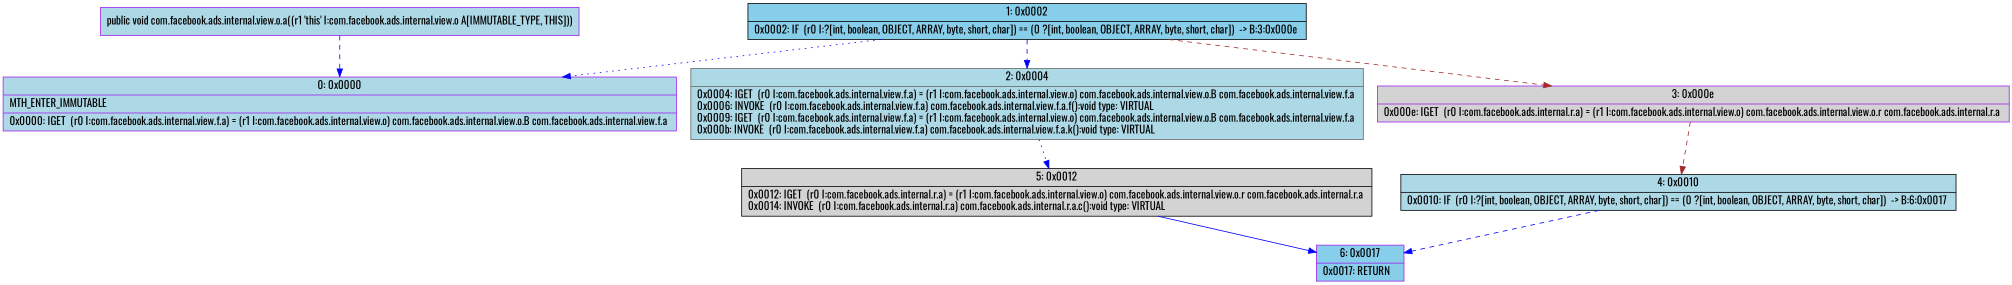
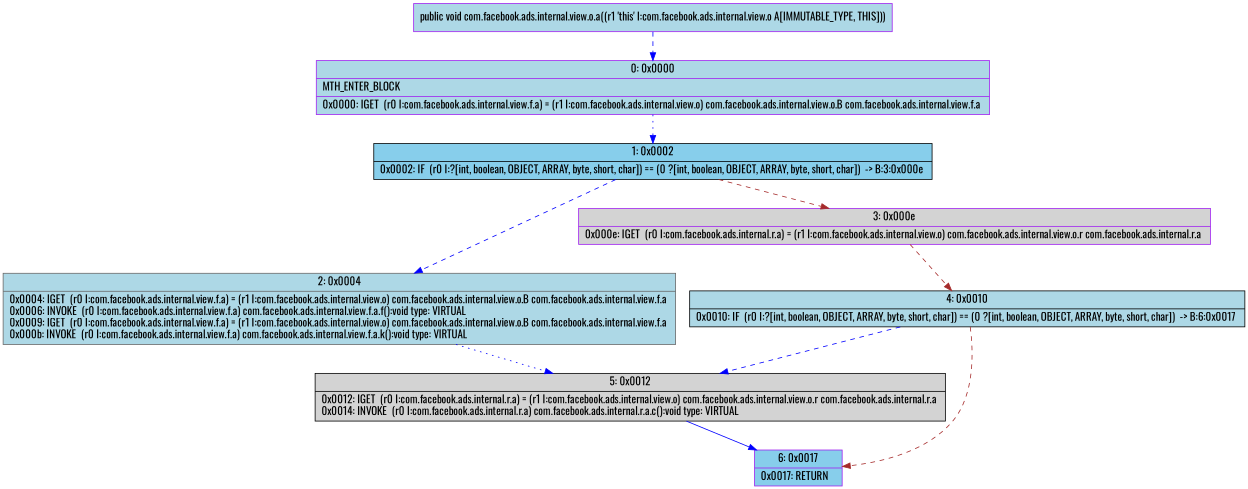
edge "1: 0x0002" -> "0: 0x0000": reversed
node "0: 0x0000": text "MTH_ENTER_IMMUTABLE" -> "MTH_ENTER_BLOCK"
edge "4: 0x0010" -> "6: 0x0017": color blue -> brown
edge "4: 0x0010" -> "5: 0x0012": added
